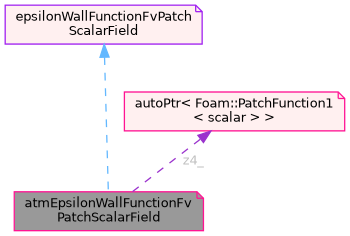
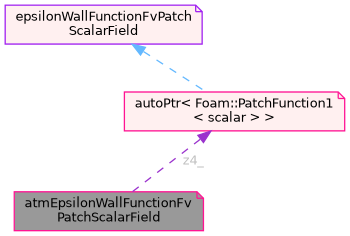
edge "atmEpsilonWallFunctionFv PatchScalarField" -> "epsilonWallFunctionFvPatch ScalarField": now "autoPtr< Foam::PatchFunction1 < scalar > >" -> "epsilonWallFunctionFvPatch ScalarField"
